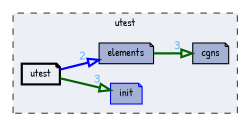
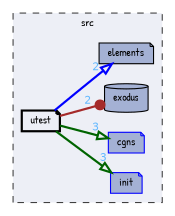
cluster "utest": label "utest" -> "src"
edge "elements" -> "cgns": now "utest" -> "cgns"
node "cgns": color black -> blue
node "exodus": added
